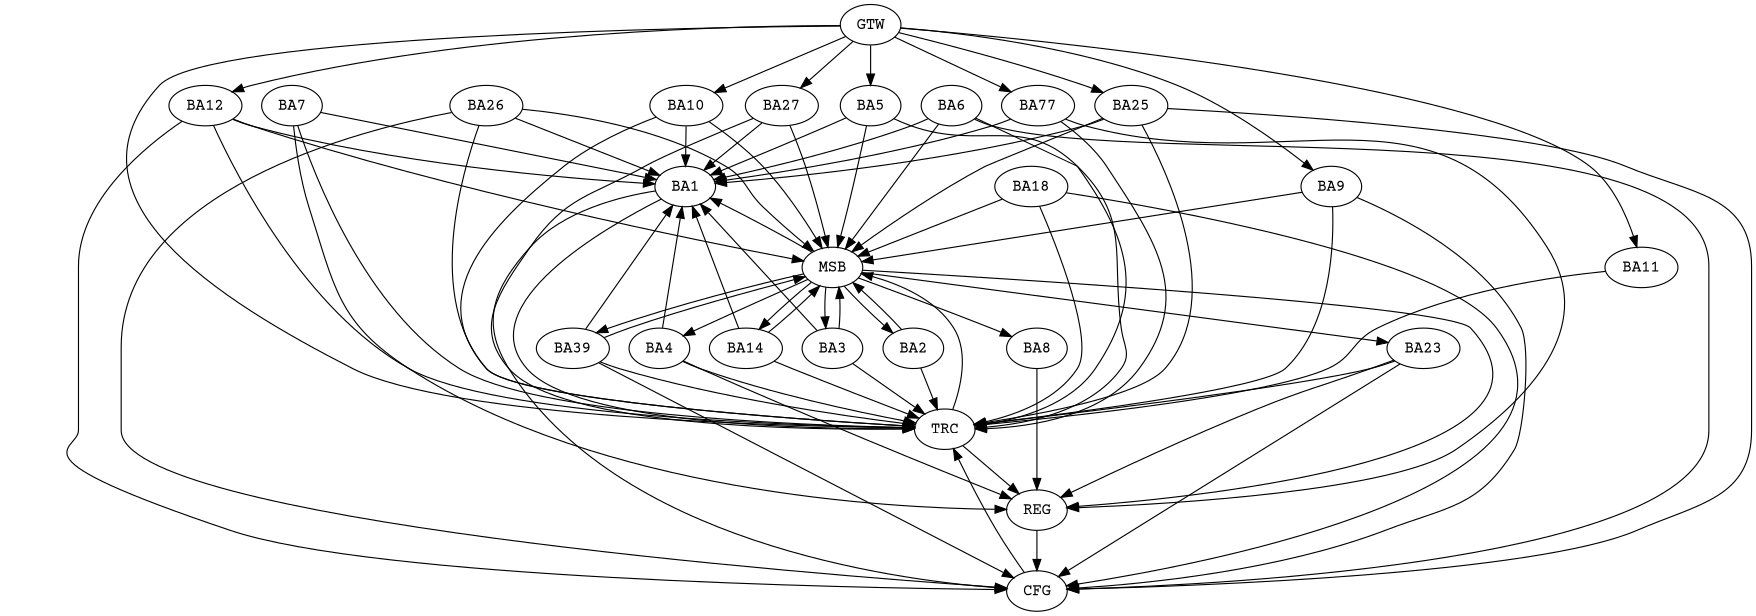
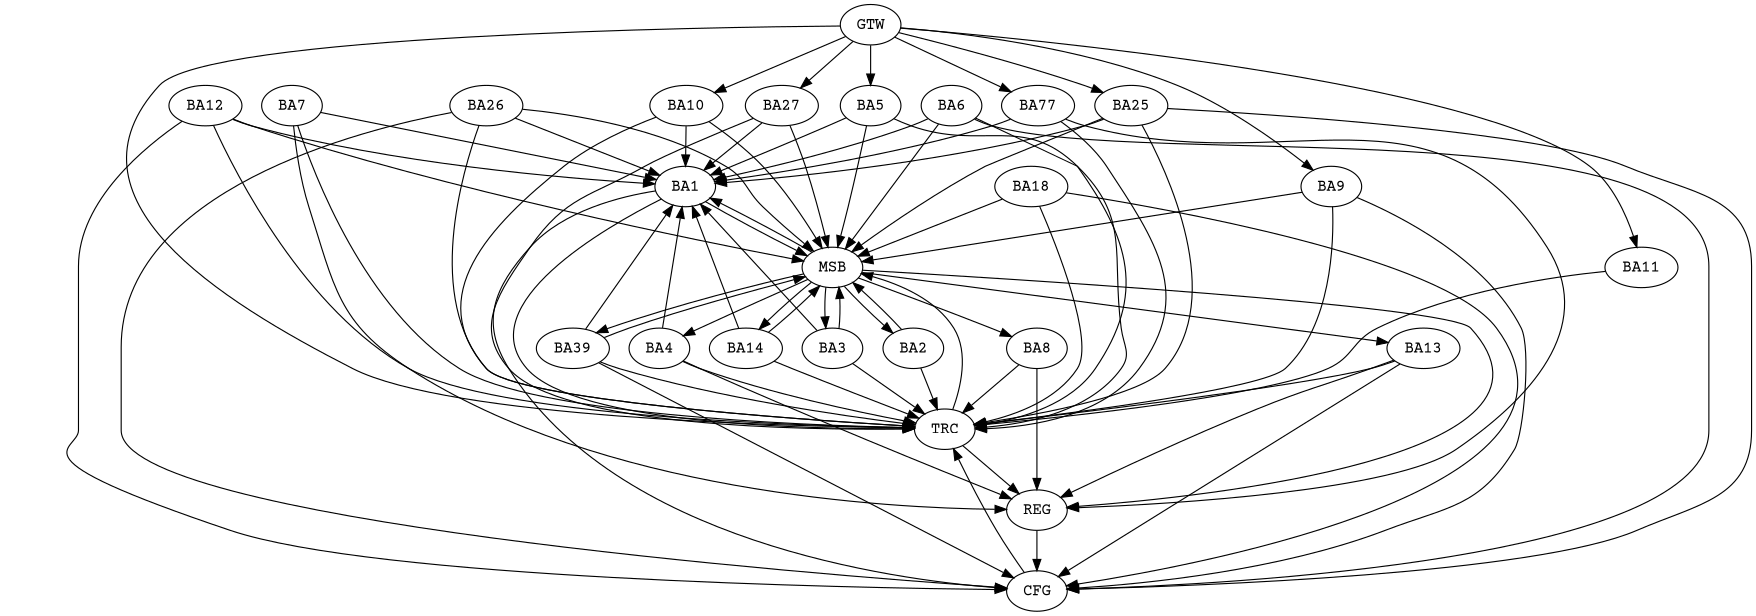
edge "GTW" -> "BA12": removed
edge "BA1" -> "MSB": added
node "BA23": label "BA23" -> "BA13"
edge "BA8" -> "TRC": added
